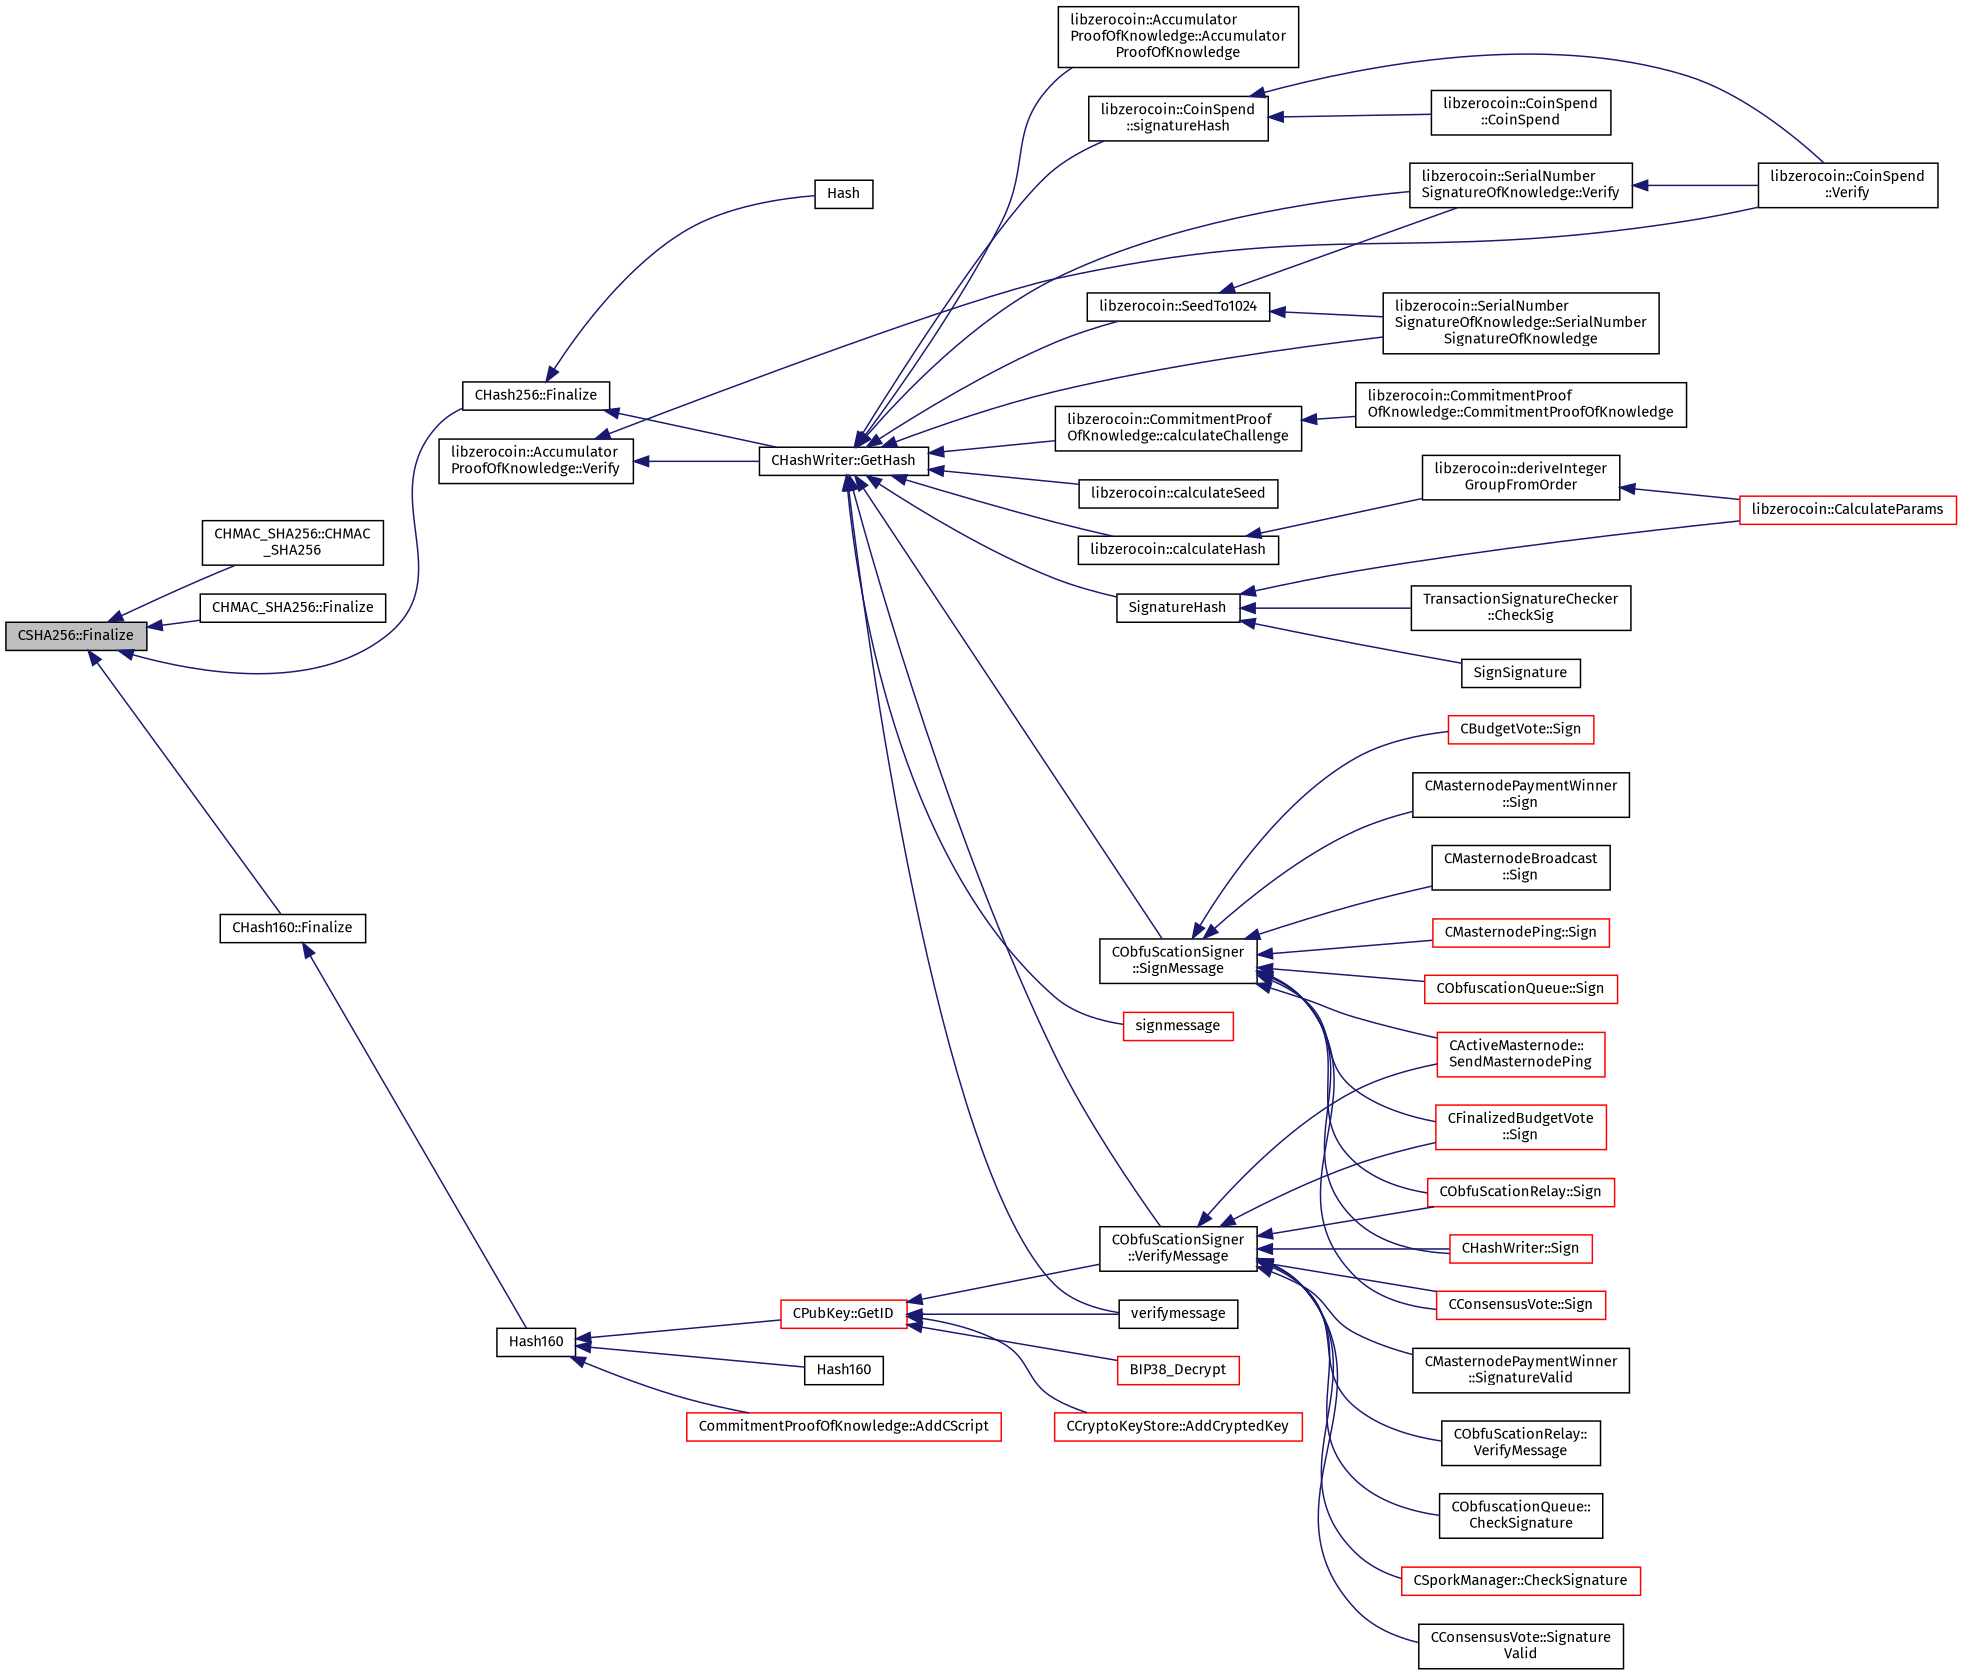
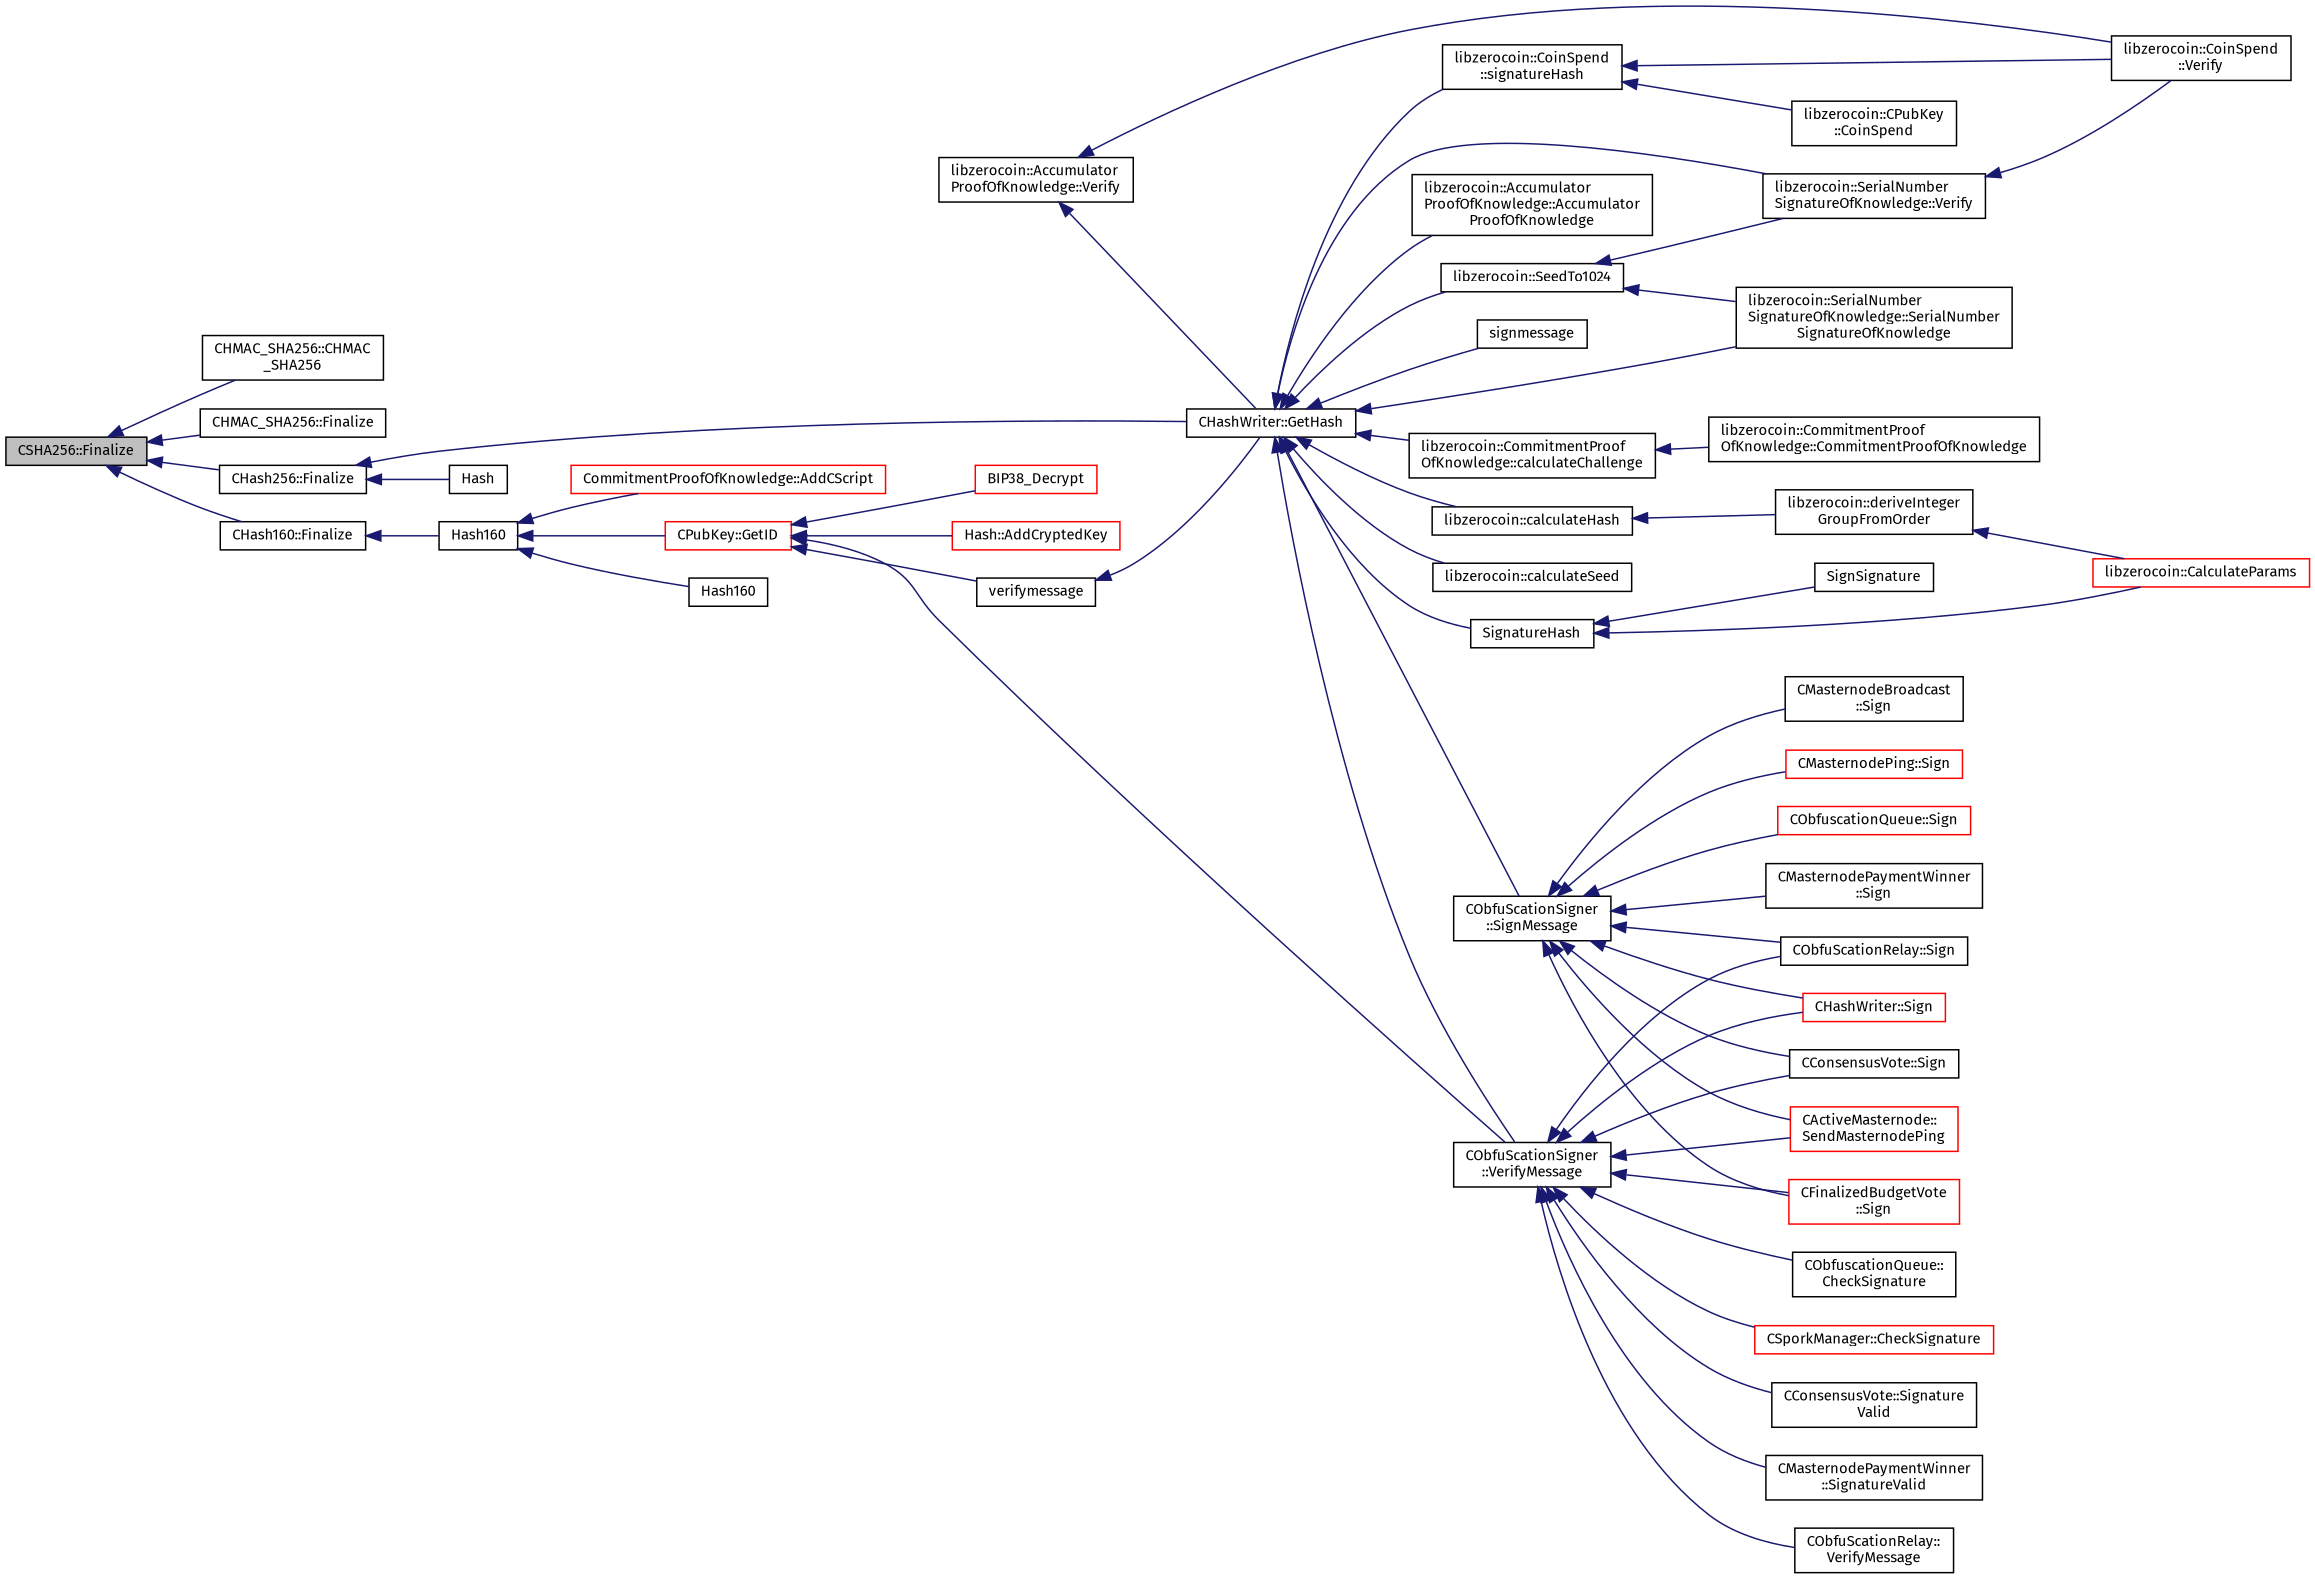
node "libzerocoin::CoinSpend ::CoinSpend": label "libzerocoin::CoinSpend ::CoinSpend" -> "libzerocoin::CPubKey ::CoinSpend"
node "TransactionSignatureChecker ::CheckSig": removed
node "CBudgetVote::Sign": removed
edge "verifymessage" -> "CHashWriter::GetHash": reversed
node "signmessage": color red -> black
node "CObfuScationRelay::Sign": color red -> black
node "CConsensusVote::Sign": color red -> black
node "CCryptoKeyStore::AddCryptedKey": label "CCryptoKeyStore::AddCryptedKey" -> "Hash::AddCryptedKey"
